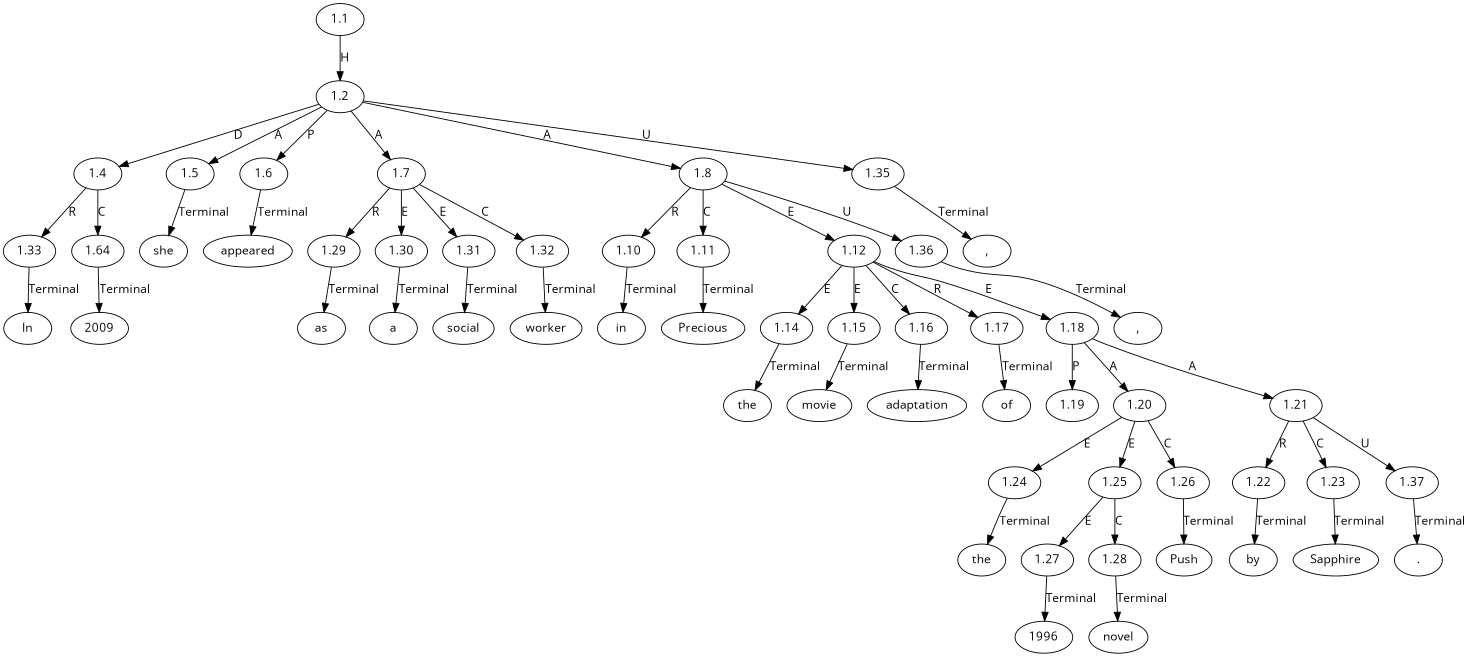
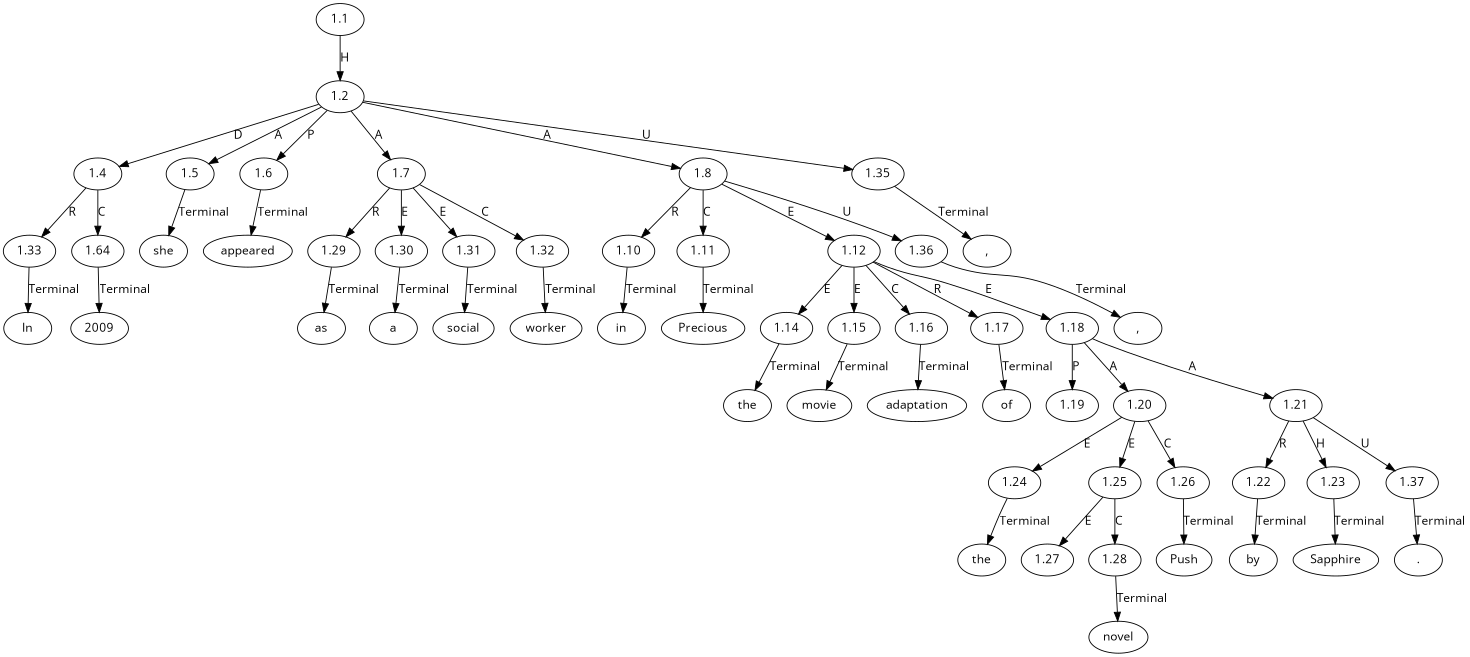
edge "1.21" -> "1.23": label "C" -> "H"
node "1996": removed
